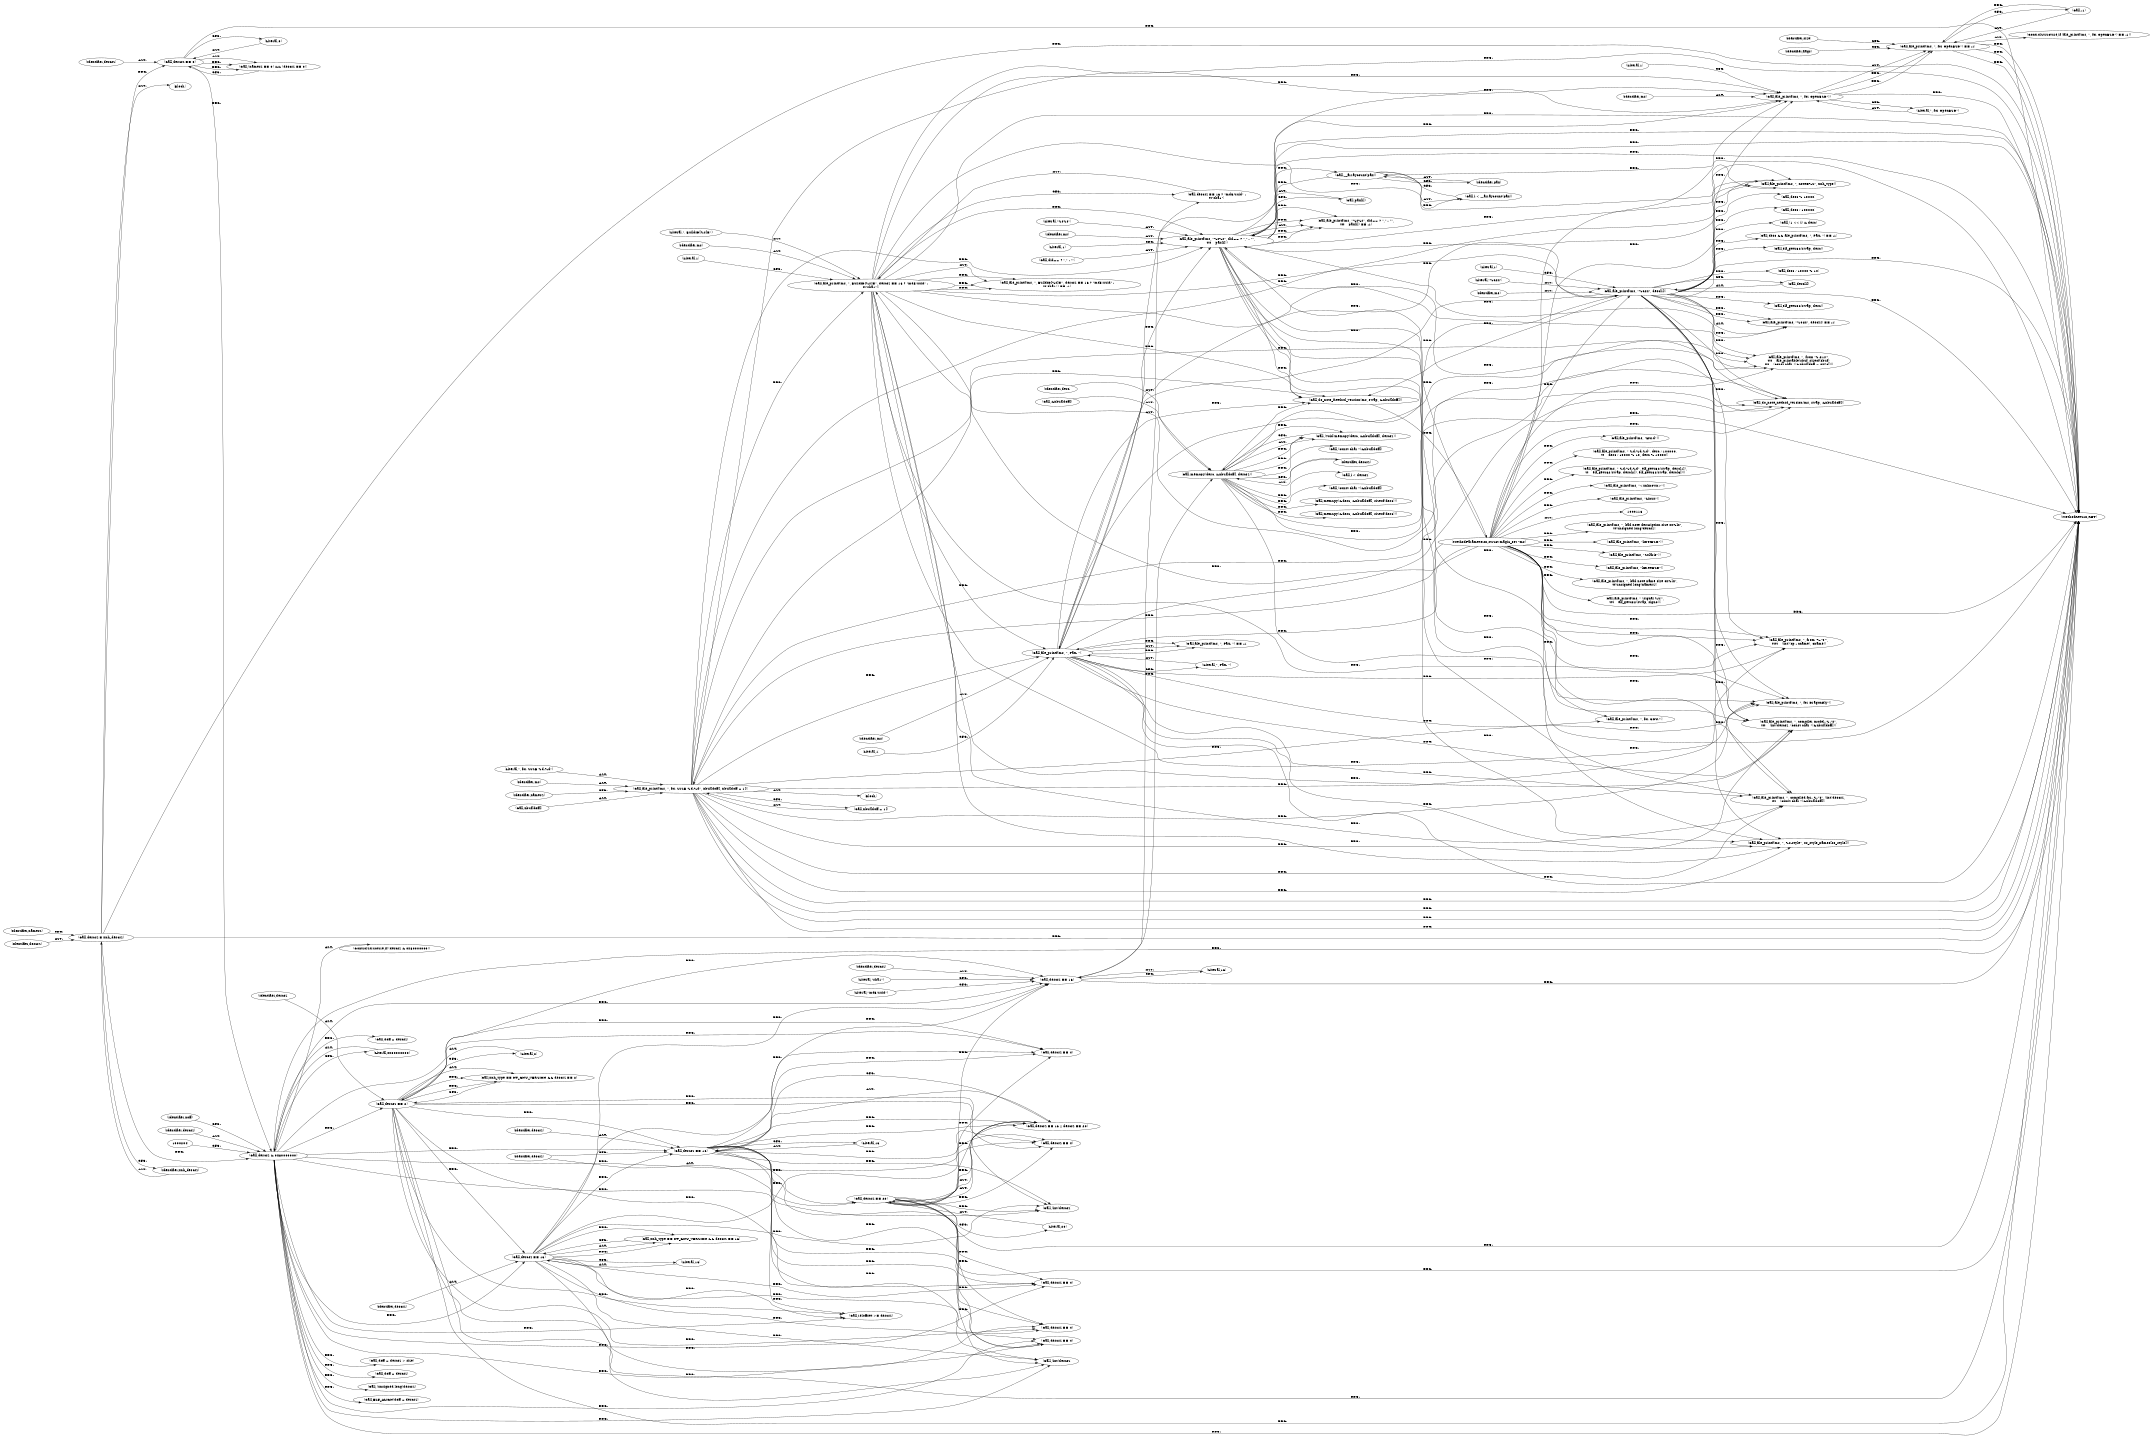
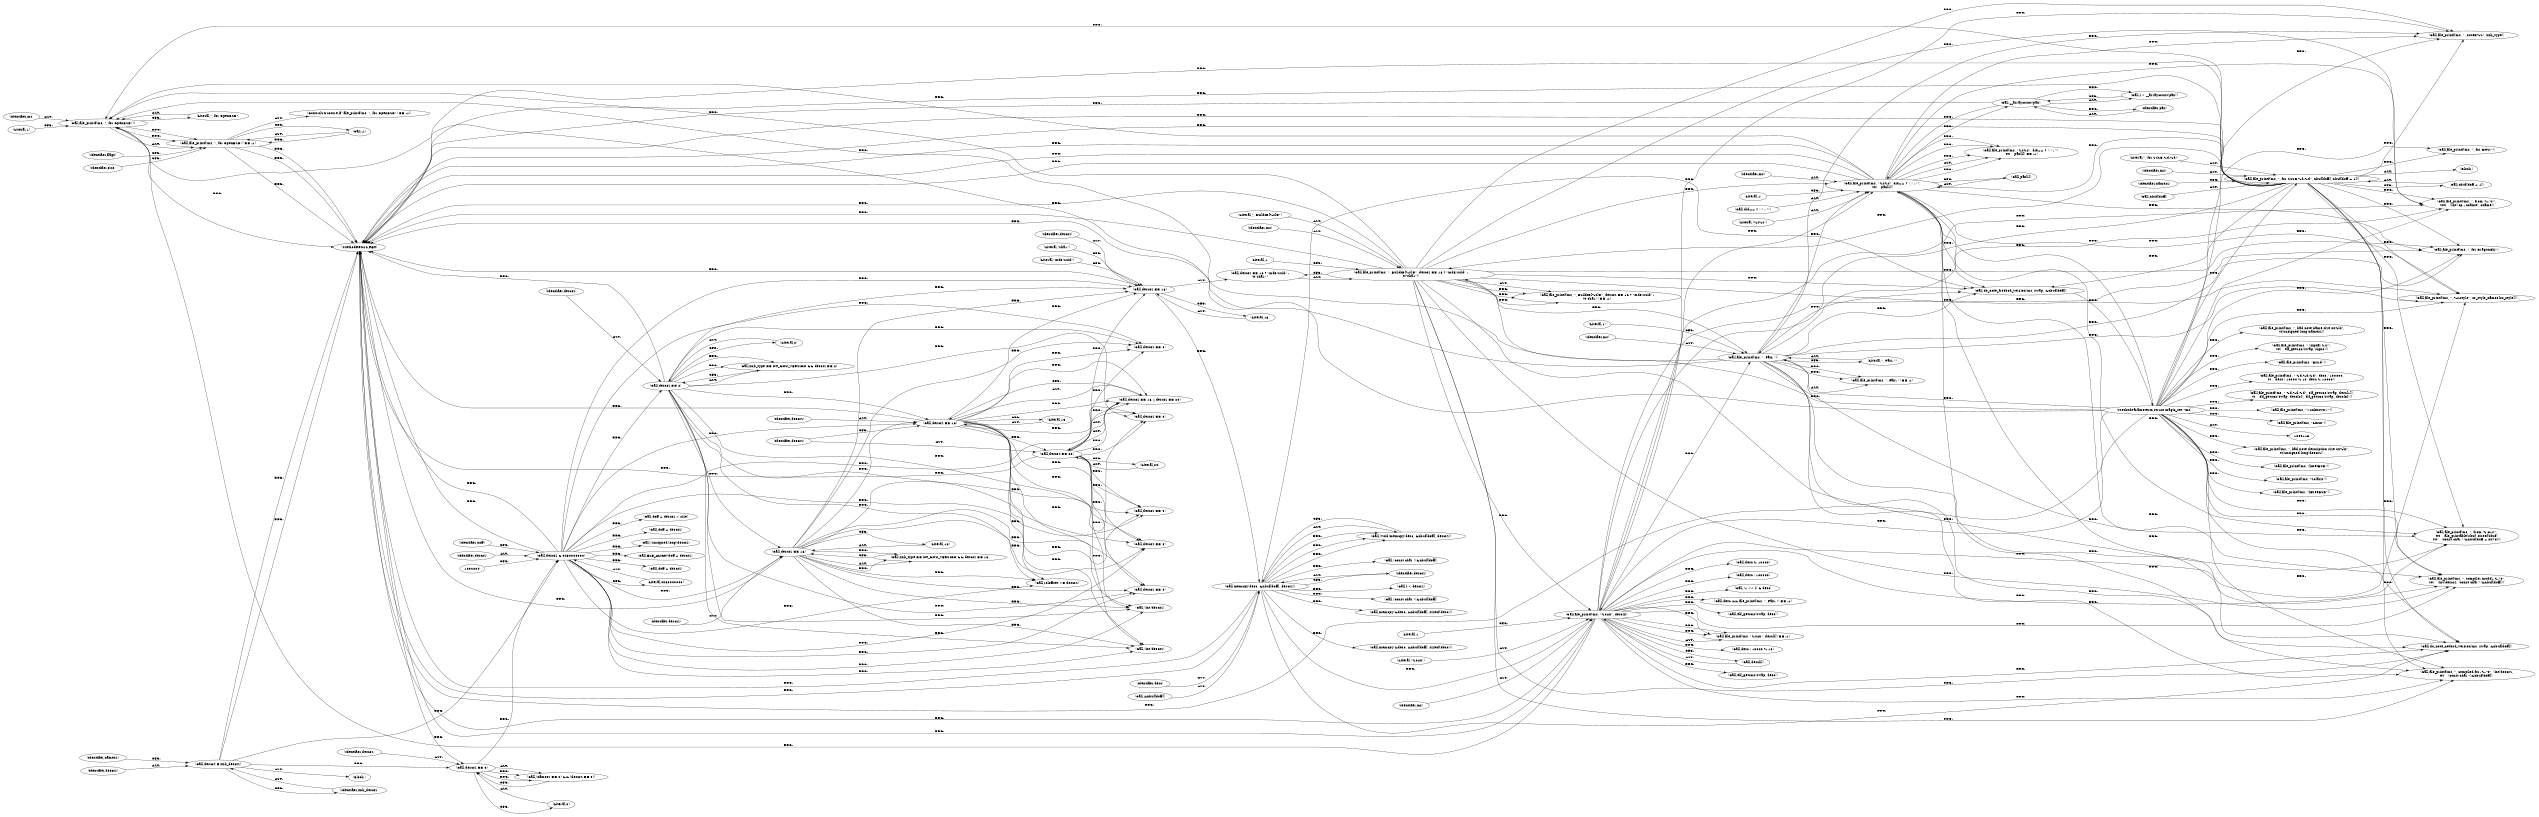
edge "(Call,descsz == 0)" -> "(MethodReturn,RET)": reversed
edge "(Call,__arraycount(pax))" -> "(Identifier,pax)": label "CFG: " -> "DDG: "
node "(ControlStructure,if (descsz & 0x80000000))": removed
